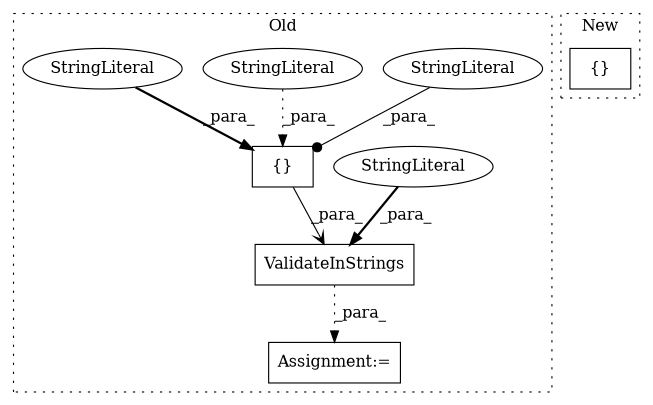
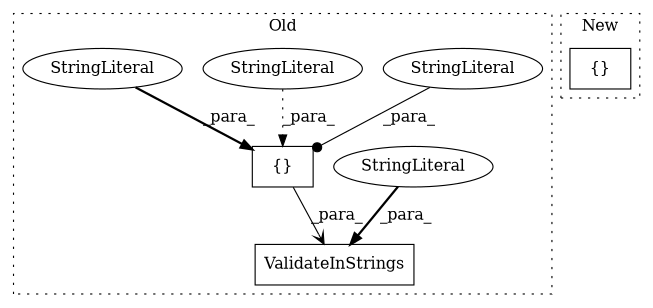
node "Assignment:=": removed
